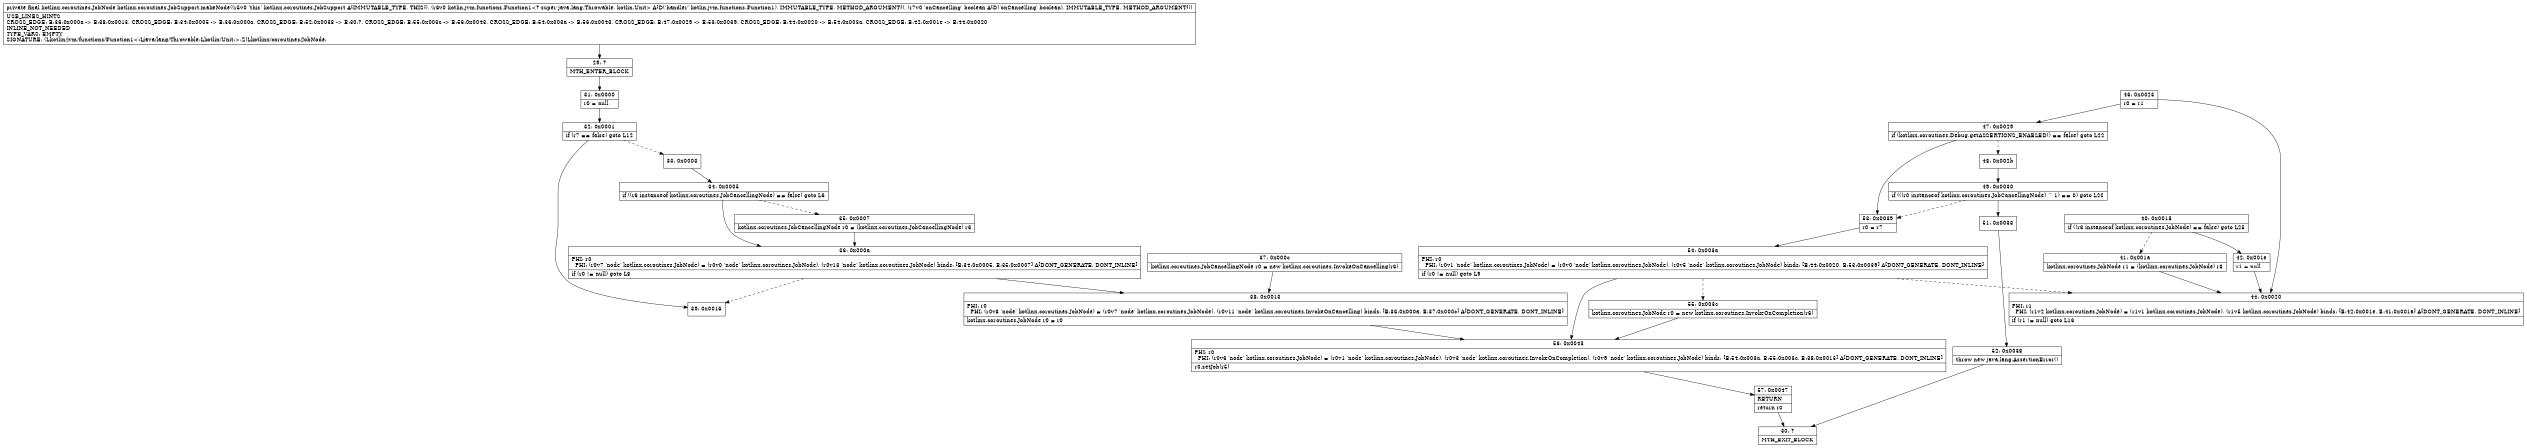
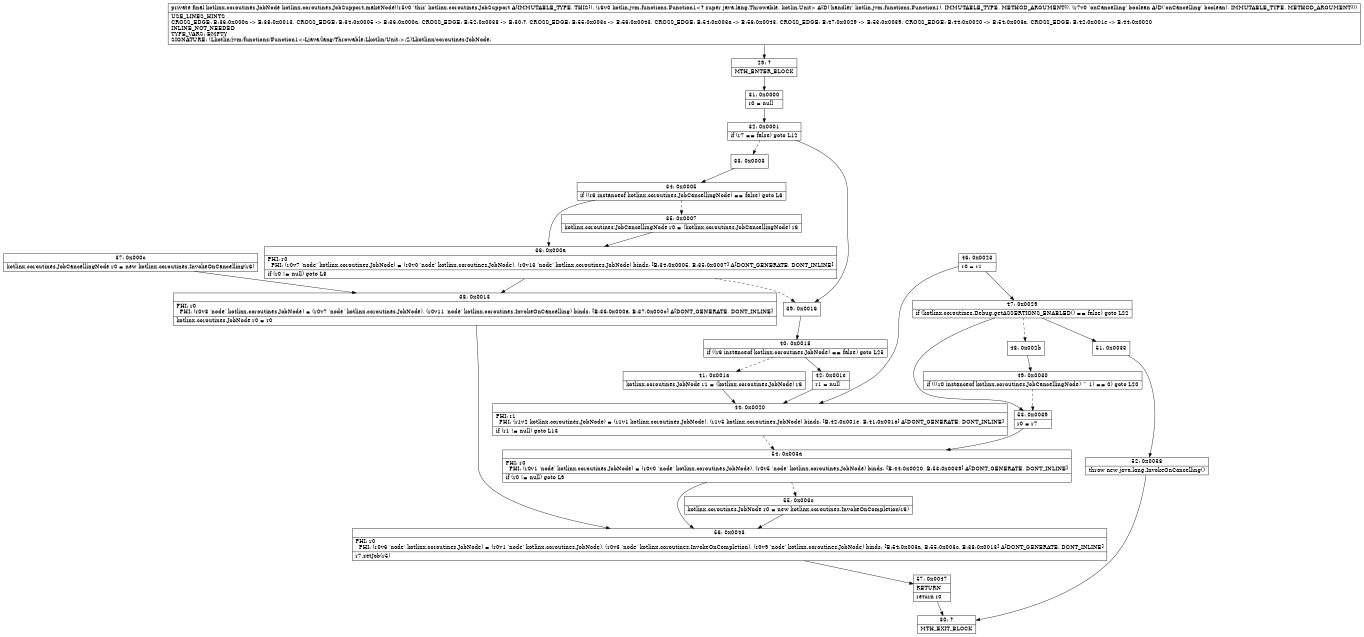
edge "49: 0x0030" -> "51: 0x0033": now "47: 0x0029" -> "51: 0x0033"
edge "54: 0x003a" -> "44: 0x0020": reversed
node "44: 0x0020": text "if (r1 != null) goto L16" -> "if (r1 != null) goto L13"
edge "39: 0x0016" -> "40: 0x0018": added
node "52: 0x0038": text "throw new java.lang.AssertionError()" -> "throw new java.lang.InvokeOnCancelling()"
node "56: 0x0043": text "r0.setJob(r5)" -> "r7.setJob(r5)"
